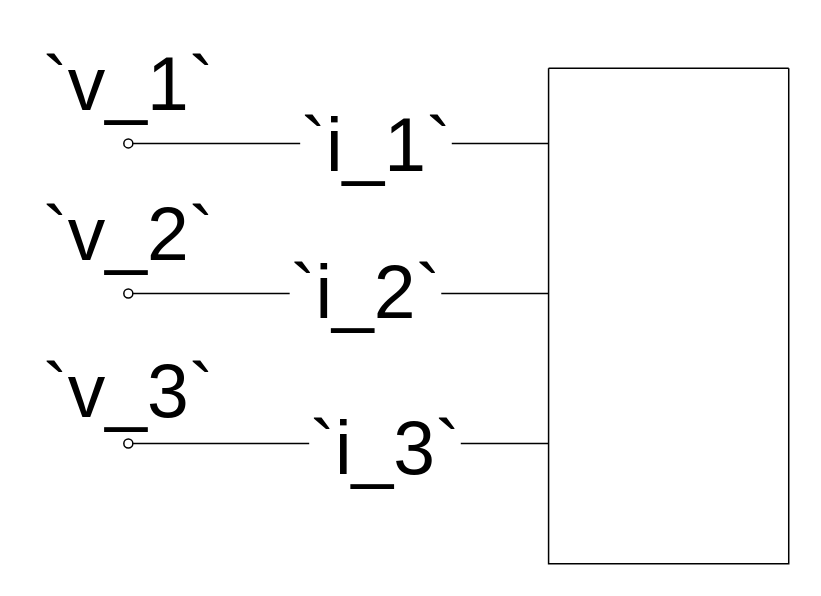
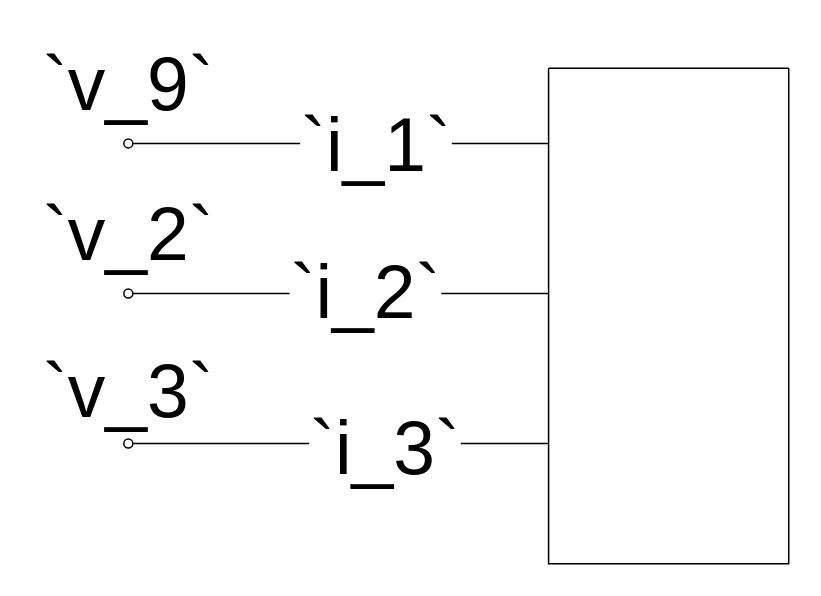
node "`v_1`": label "`v_1`" -> "`v_9`"
